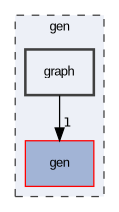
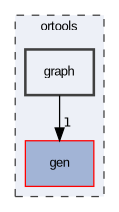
cluster "gen": label "gen" -> "ortools"
